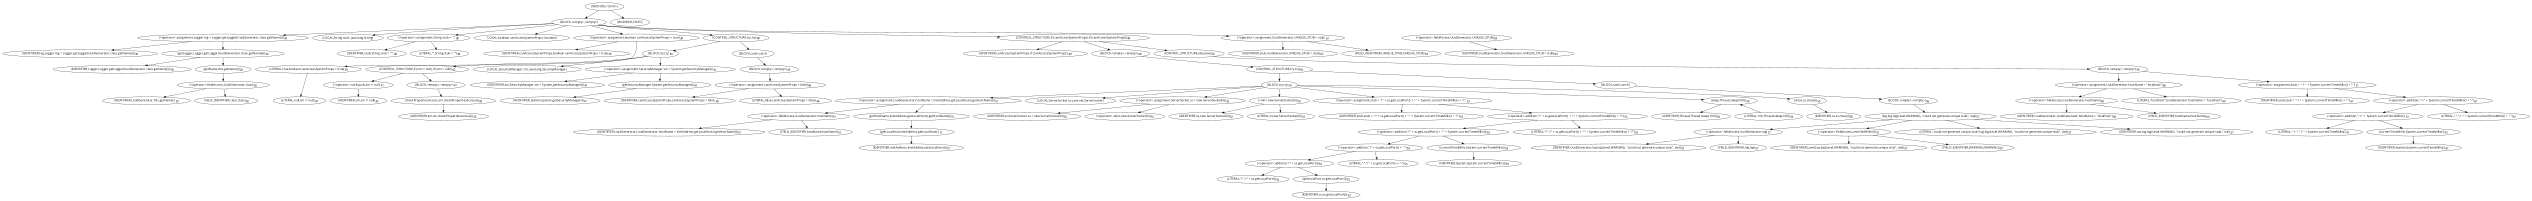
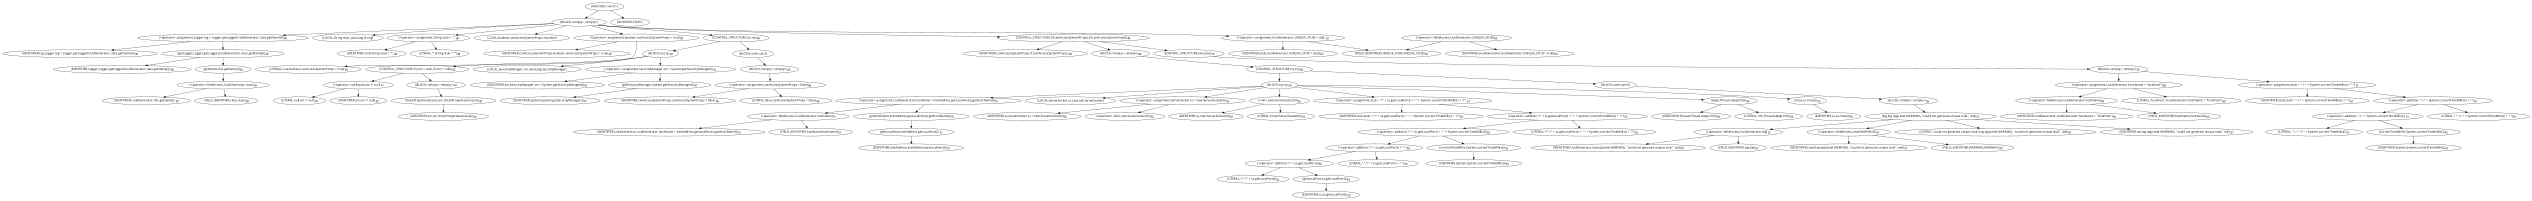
edge "(<operator>.fieldAccess,UuidGenerator.UNIQUE_STUB)" -> "(FIELD_IDENTIFIER,UNIQUE_STUB,UNIQUE_STUB)": added
edge "(LITERAL,true,boolean canAccessSystemProps = true)" -> "(LITERAL,null,sm != null)": now "(<operator>.notEquals,sm != null)" -> "(LITERAL,null,sm != null)"
edge "(LITERAL,100,Thread.sleep(100))" -> "(sleep,Thread.sleep(100))": reversed
